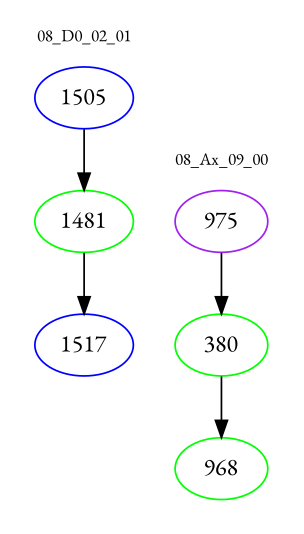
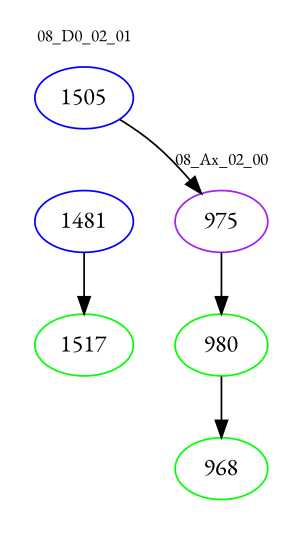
edge "1505" -> "1481": now "1505" -> "975"
cluster "08_Ax_09_00": label "08_Ax_09_00" -> "08_Ax_02_00"
node "1481": color green -> blue
node "1517": color blue -> green
node "380": label "380" -> "980"
